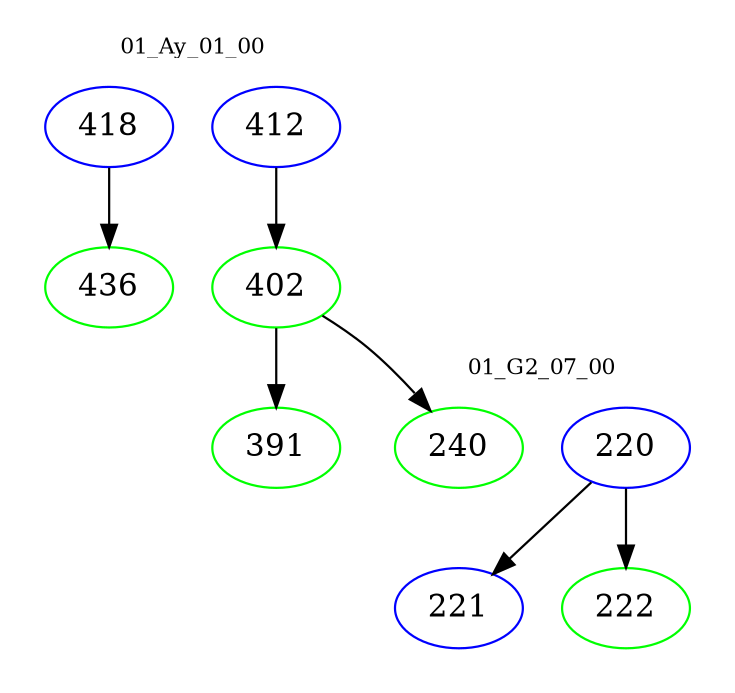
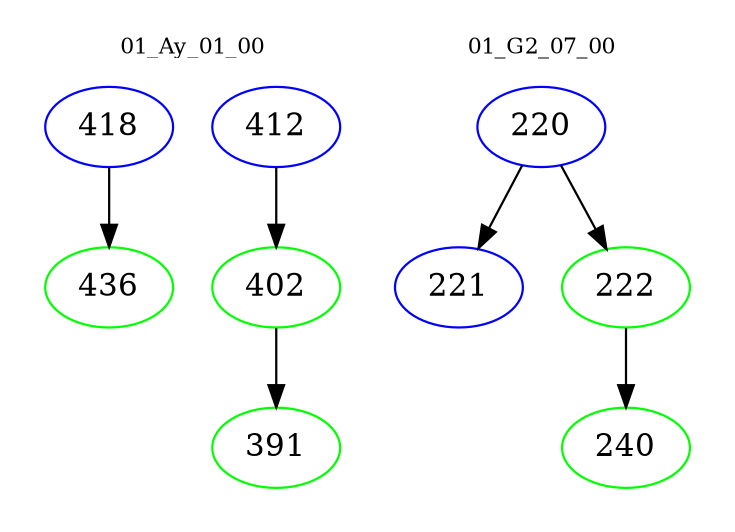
edge "402" -> "240": now "222" -> "240"
